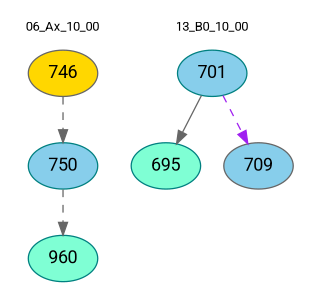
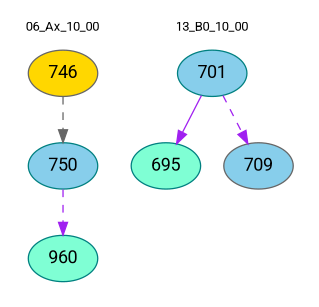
edge "701" -> "695": color gray40 -> purple
edge "750" -> "960": color gray40 -> purple
